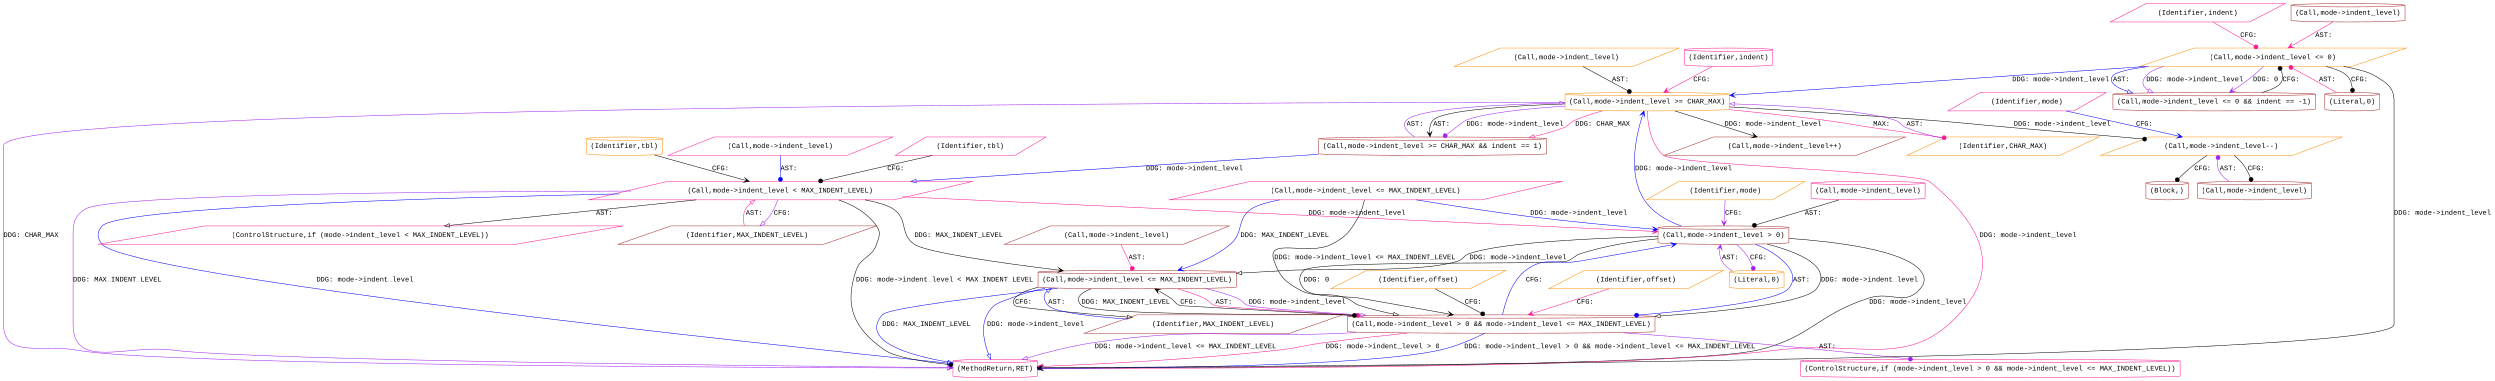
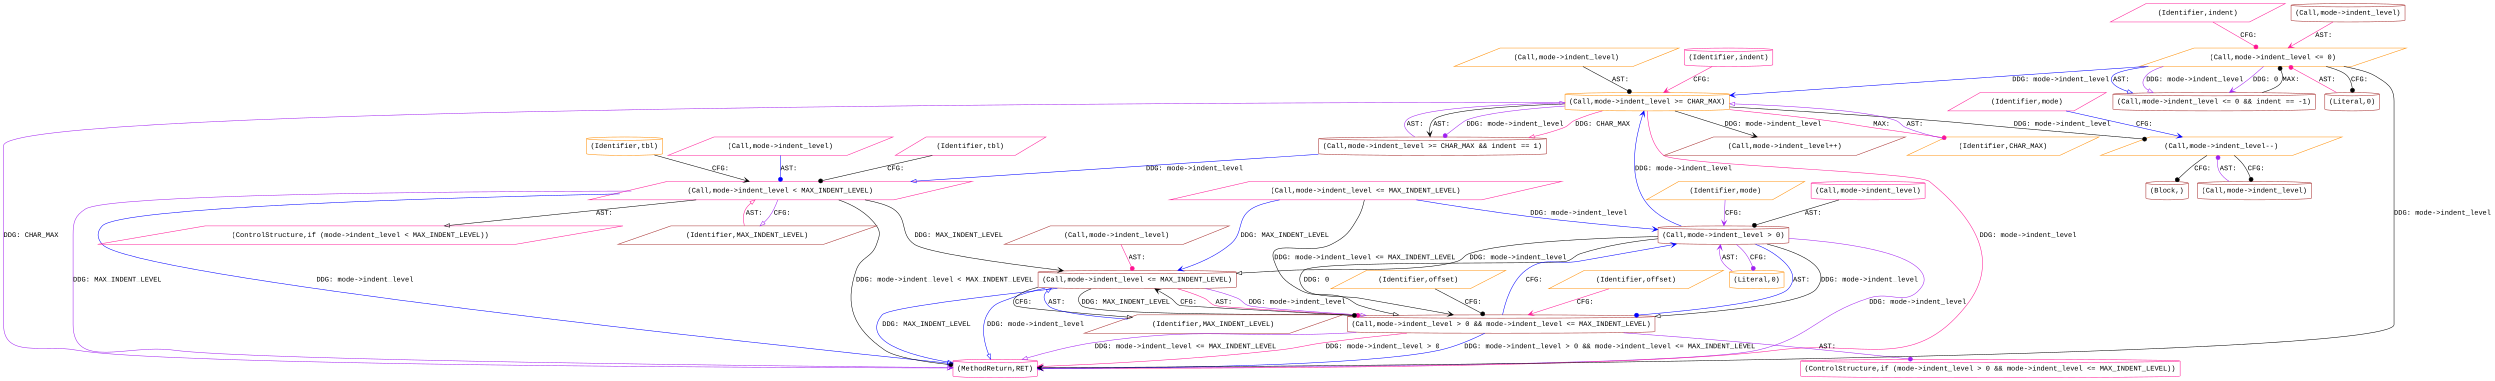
edge "(Call,mode->indent_level <= 0 && indent == -1)" -> "(Call,mode->indent_level <= 0)": label "CFG: " -> "MAX: "
edge "(Call,mode->indent_level < MAX_INDENT_LEVEL)" -> "(Call,mode->indent_level > 0)": removed, label "DDG: mode->indent_level"
edge "(Call,mode->indent_level > 0)" -> "(MethodReturn,RET)": color black -> purple
